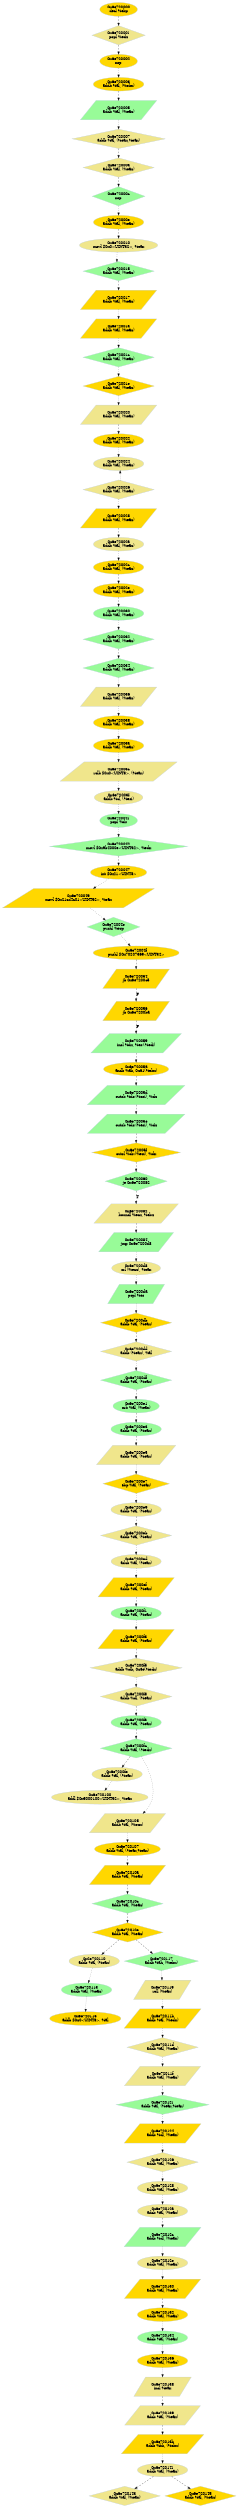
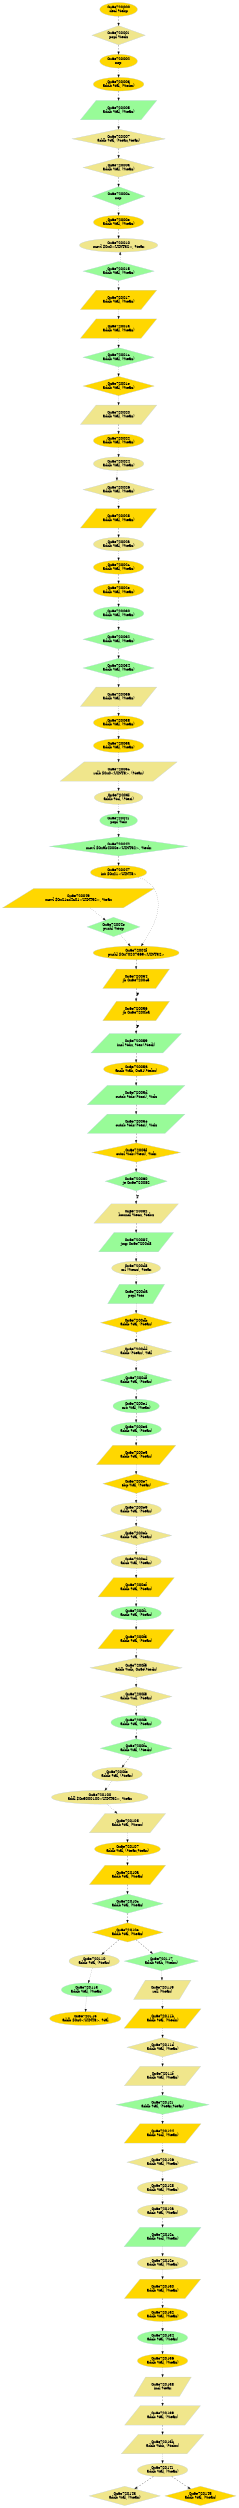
edge "0x6e720010 movl $0x0<UINT32>, %eax" -> "0x6e720015 addb %al, (%eax)": reversed
edge "0x6e720026 addb %al, (%eax)" -> "0x6e720024 addb %al, (%eax)": reversed
edge "0x6e720047 int $0x21<UINT8>" -> "0x6e720049 movl $0x21cd4c01<UINT32>, %eax": now "0x6e720047 int $0x21<UINT8>" -> "0x6e72004f pushl $0x70207369<UINT32>"
node "0x6e7200e5 addb %al, (%eax)": fillcolor khaki -> gold
edge "0x6e7200fc addb %al, (%edx)" -> "0x6e720105 addb %al, (%ecx)": now "0x6e720100 addl $0x5000100<UINT32>, %eax" -> "0x6e720105 addb %al, (%ecx)"
node "0x2e720110 addb %al, (%eax)": label "0x2e720110 addb %al, (%eax)" -> "0x6e720110 addb %al, (%eax)"
node "0x6e72013b addb %bh, (%ebx)": fillcolor gold -> khaki
